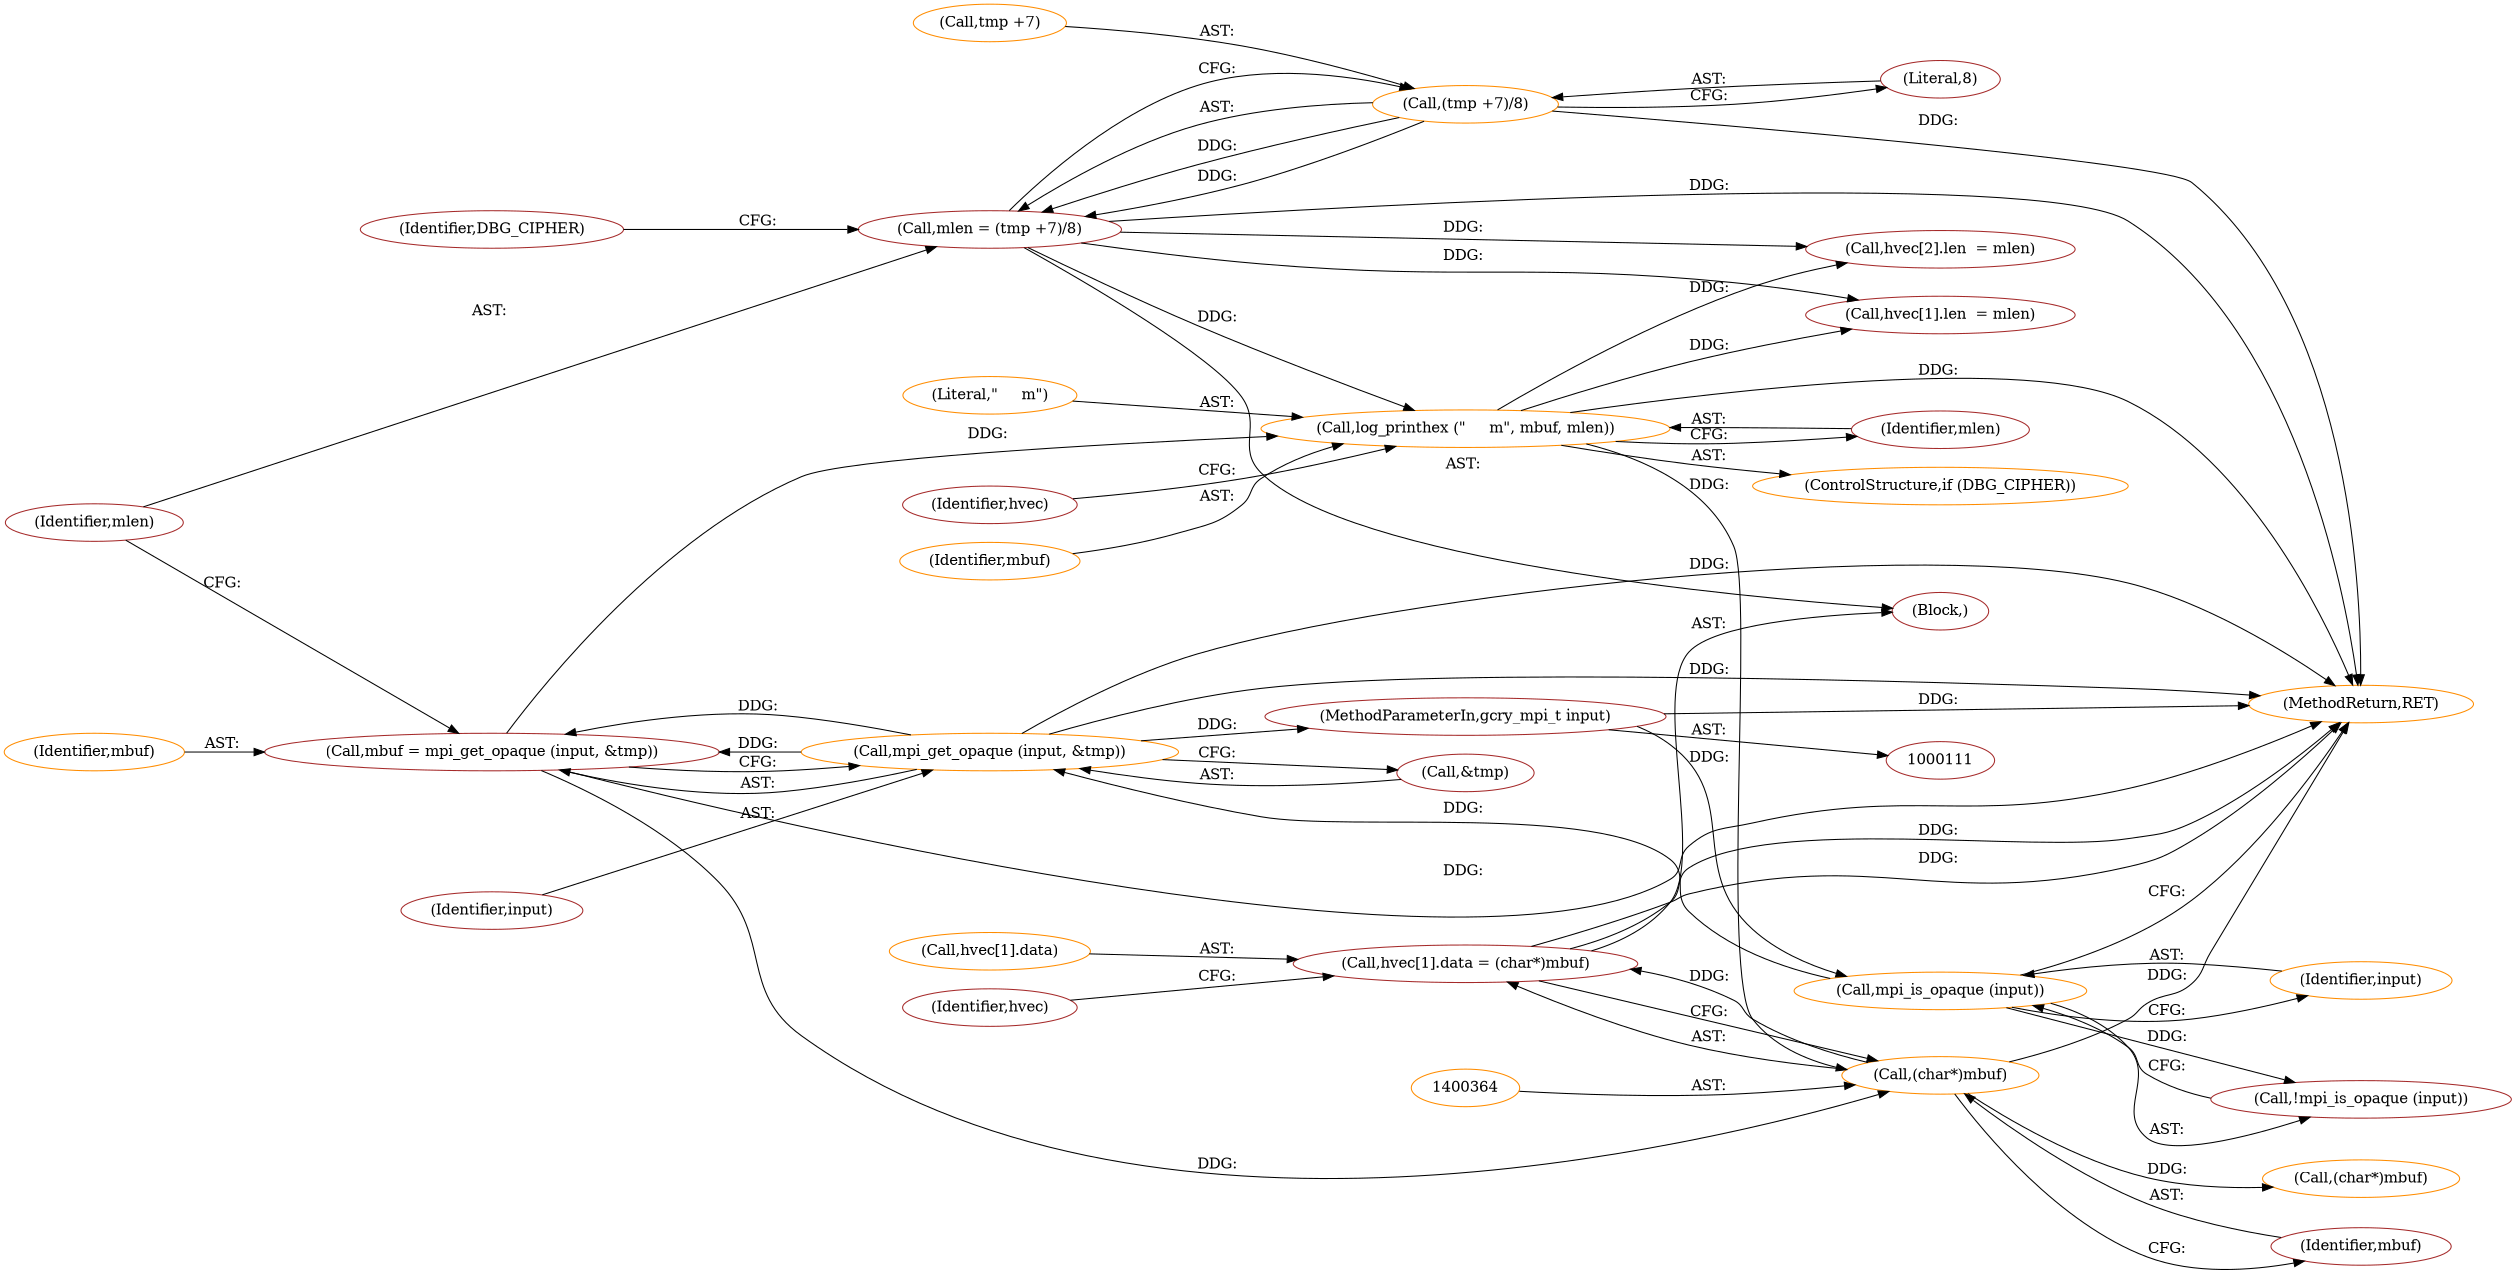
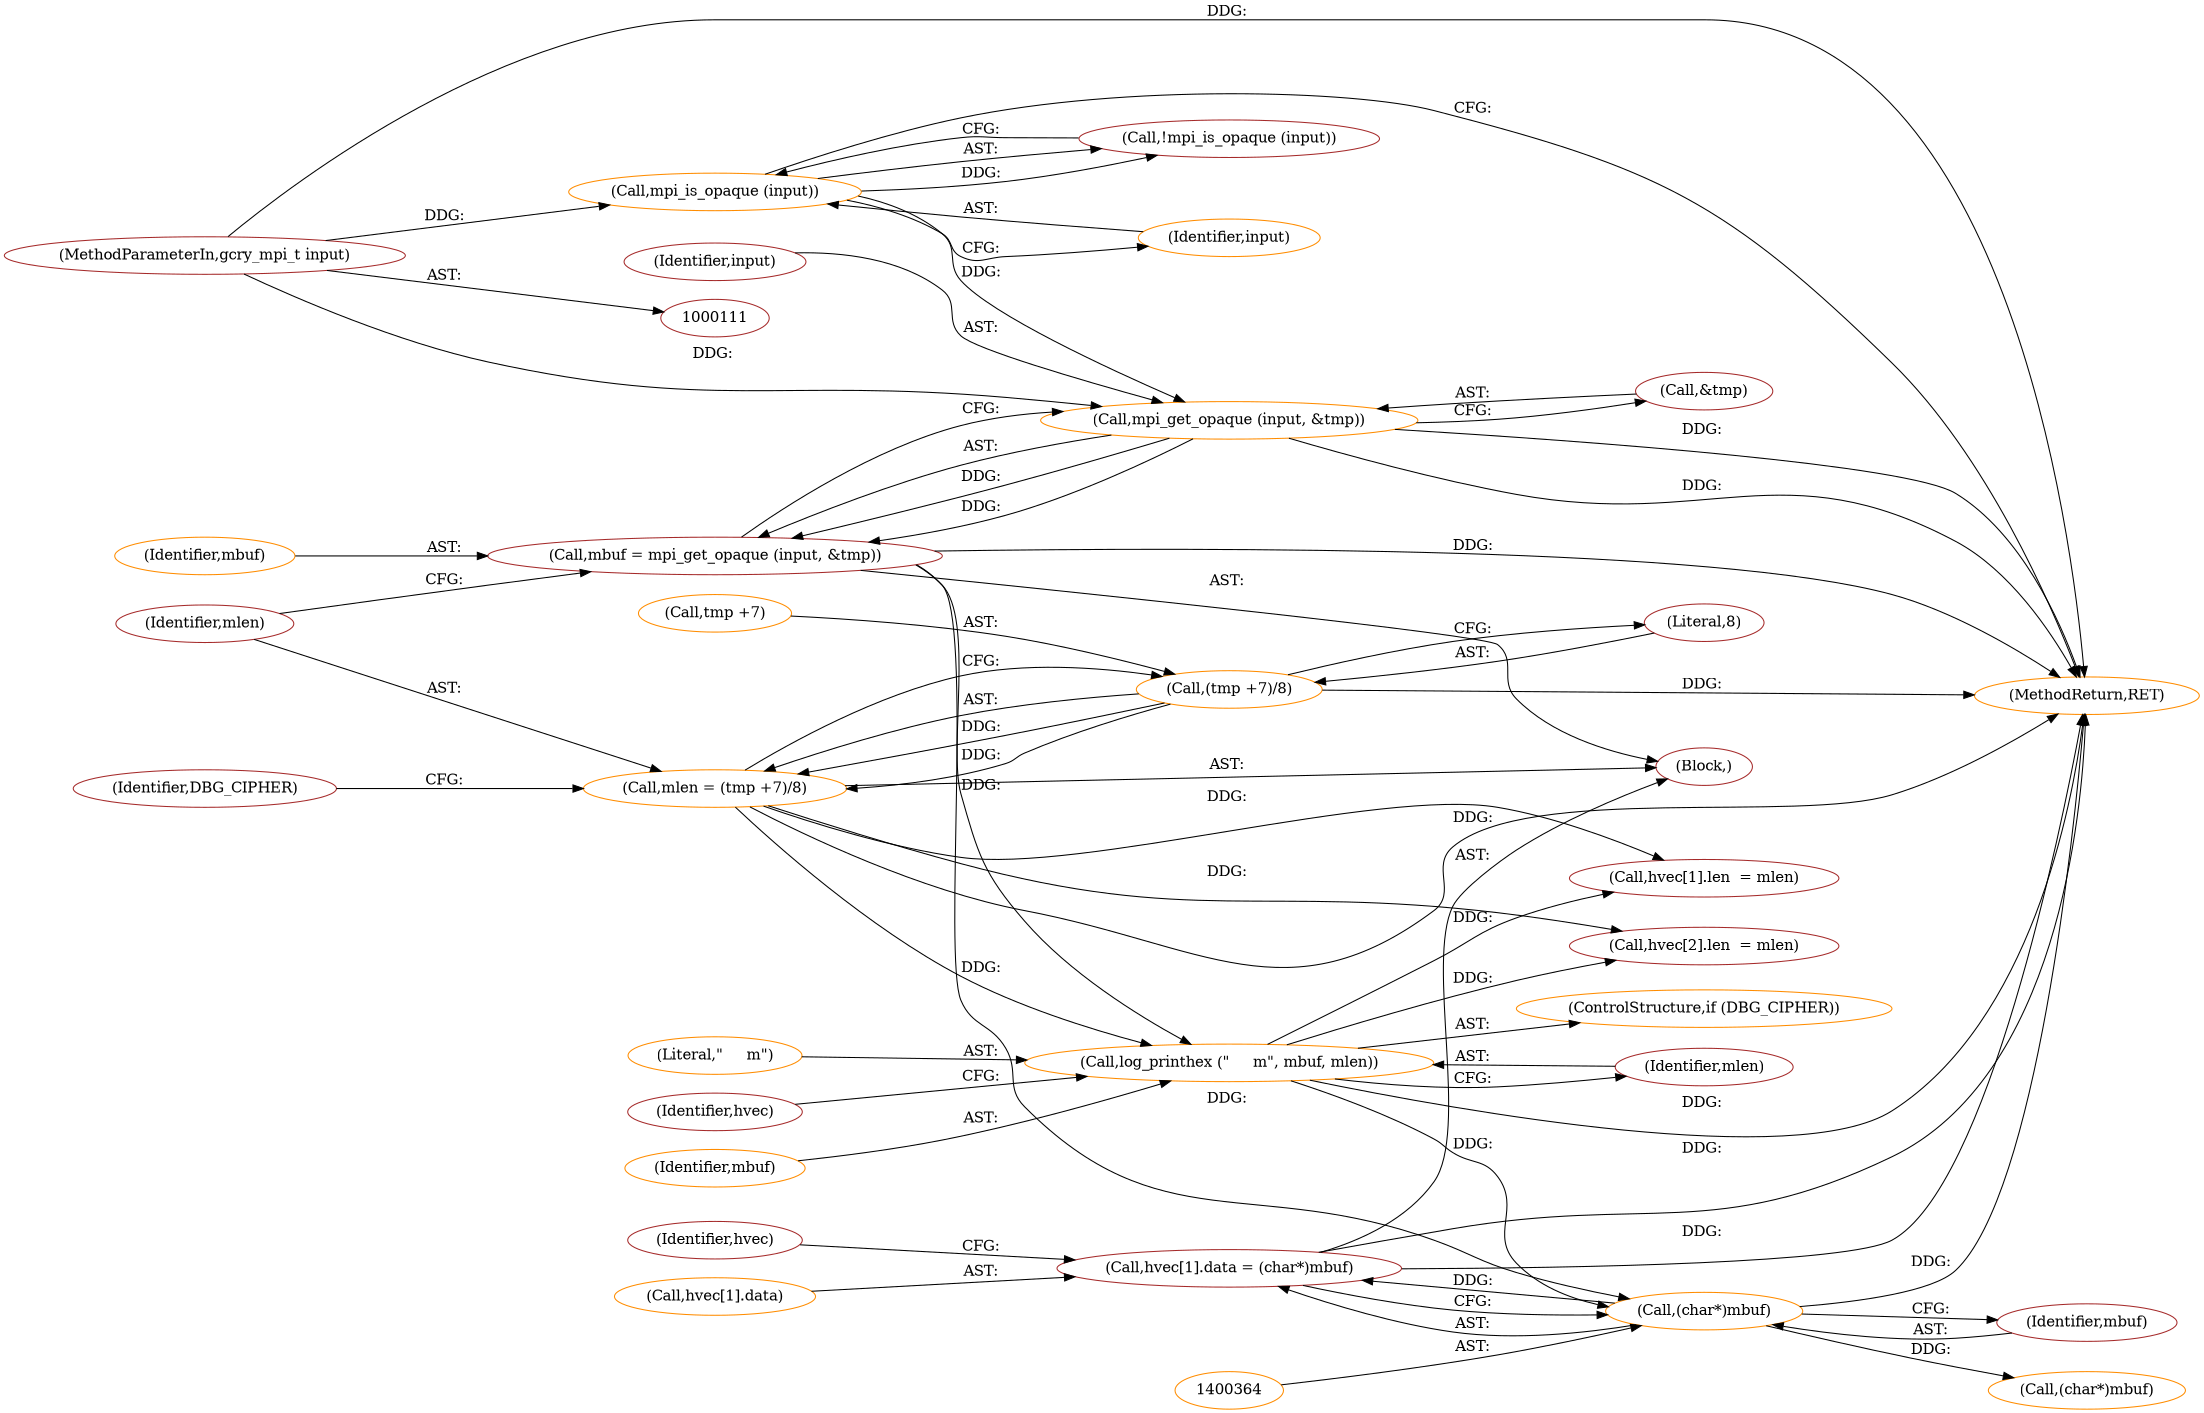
node "(Call,mlen = (tmp +7)/8)": color brown -> darkorange
edge "(Call,mbuf = mpi_get_opaque (input, &tmp))" -> "(Block,)": added, label "AST:"
edge "(Call,mpi_get_opaque (input, &tmp))" -> "(MethodParameterIn,gcry_mpi_t input)": reversed
